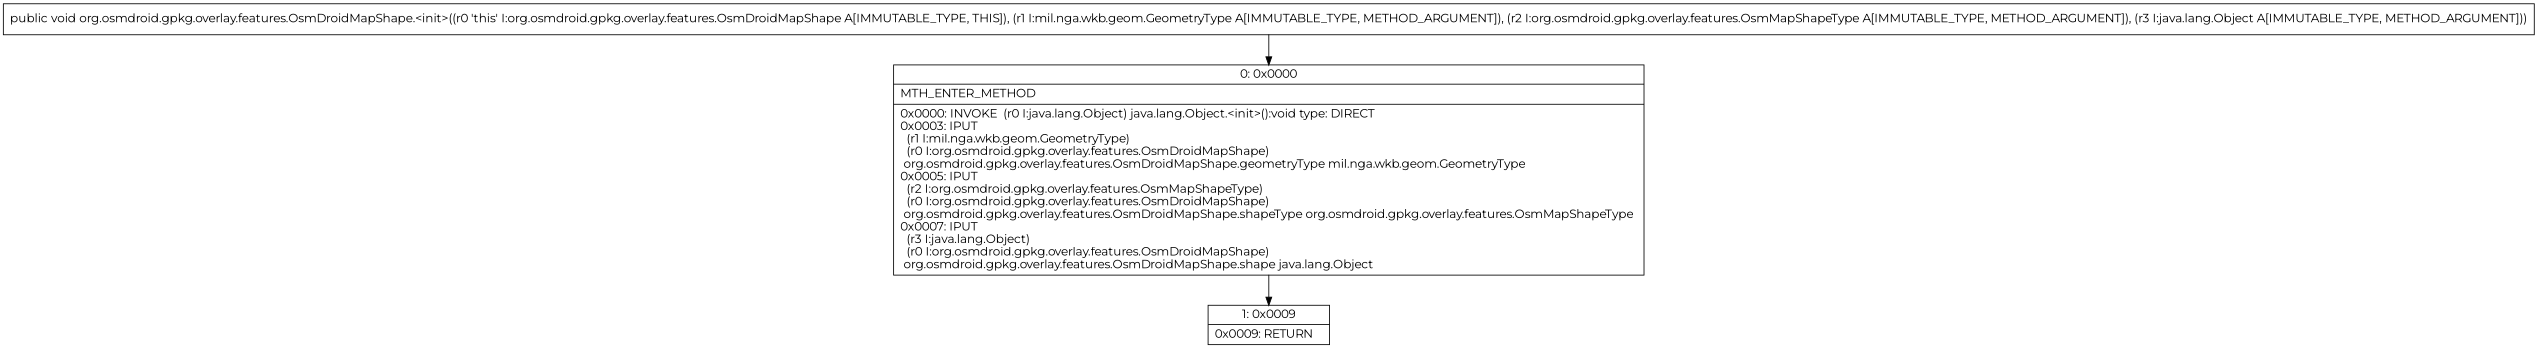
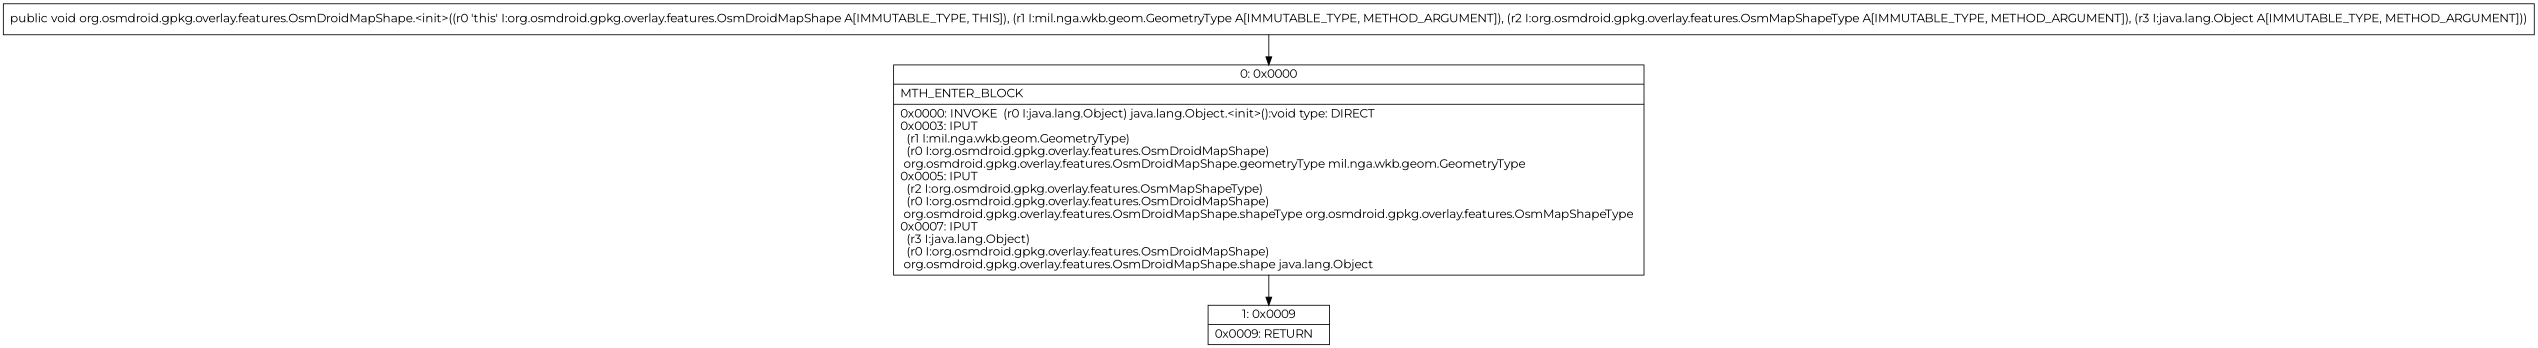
node "0: 0x0000": text "MTH_ENTER_METHOD" -> "MTH_ENTER_BLOCK"
